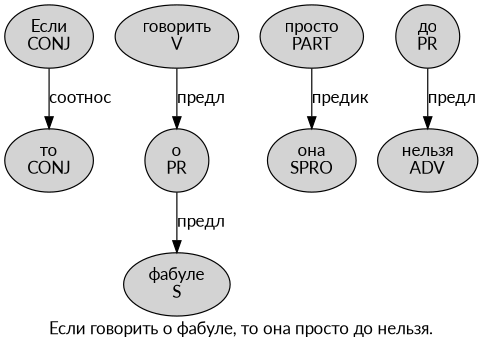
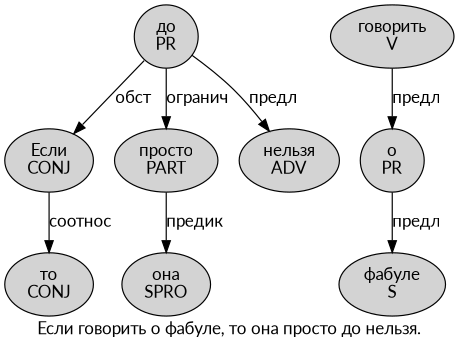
edge "до PR" -> "просто PART": added, label "огранич"
edge "до PR" -> "Если CONJ": added, label "обст"
